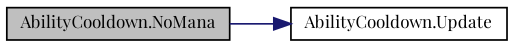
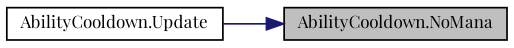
edge "AbilityCooldown.NoMana" -> "AbilityCooldown.Update": reversed
